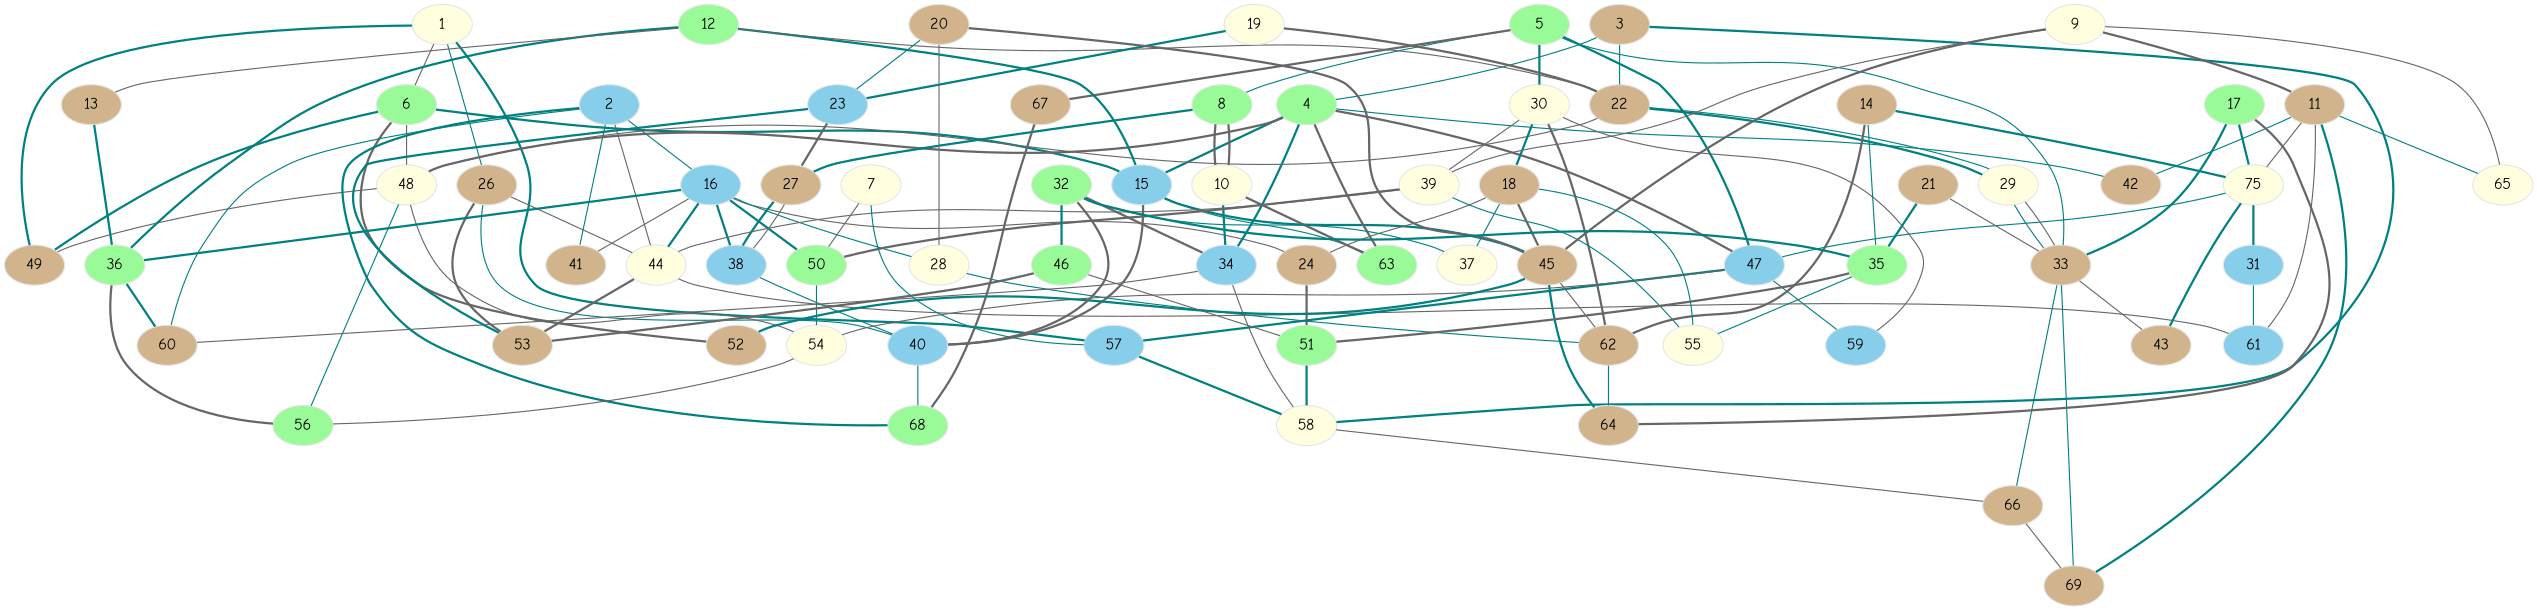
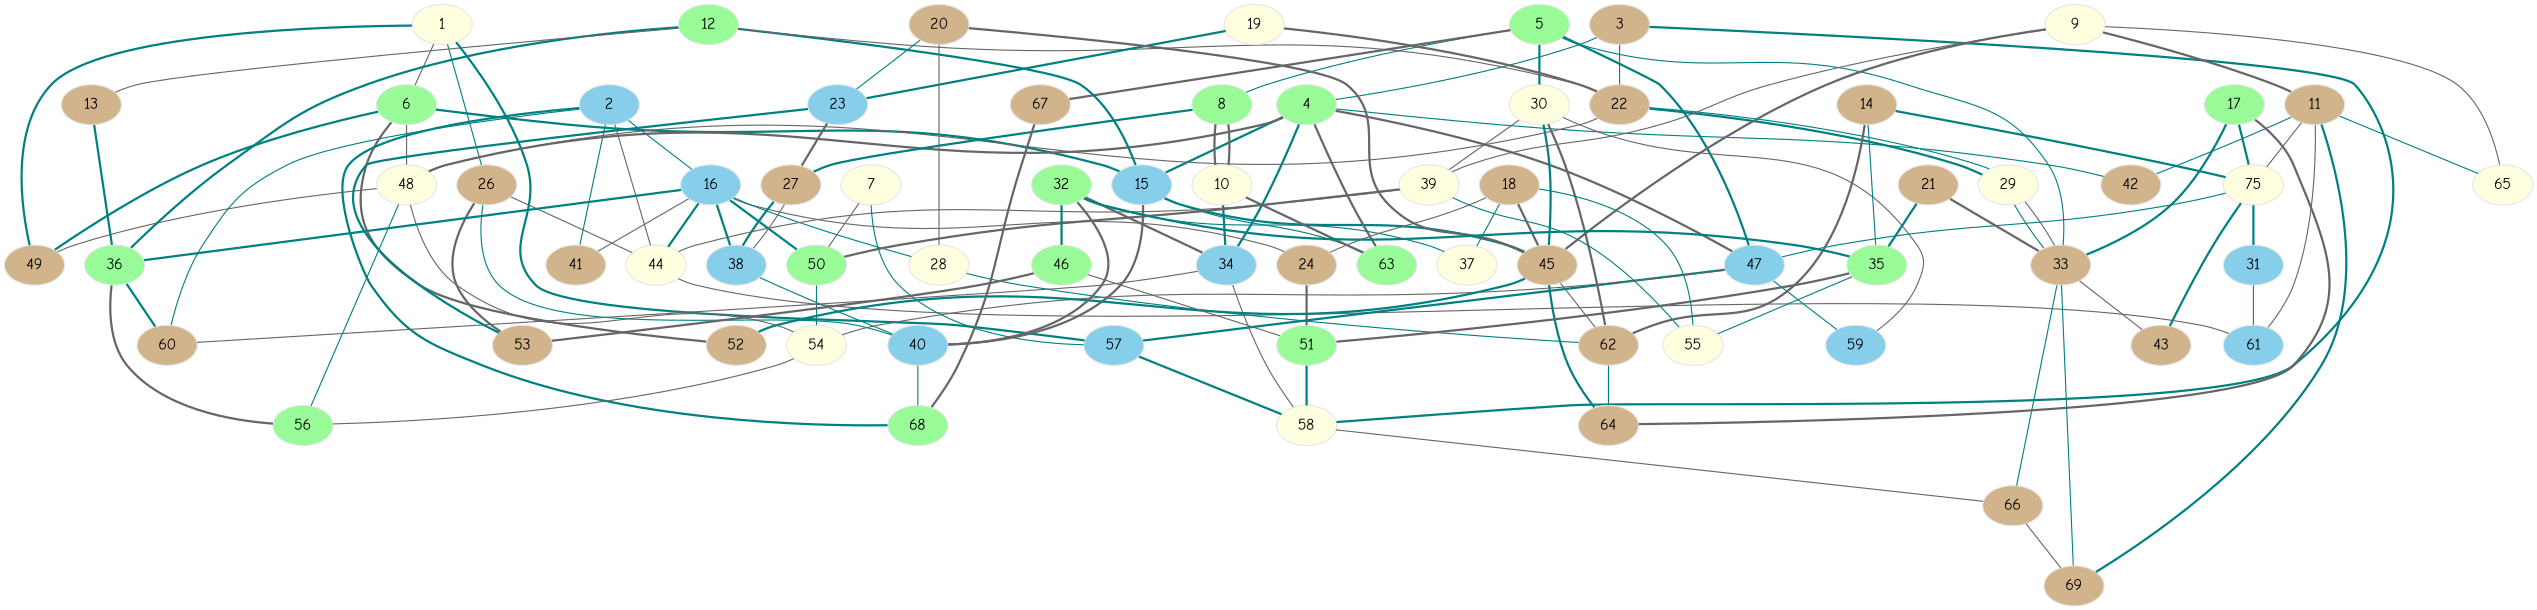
edge "30" -- "18": now "30" -- "45"
edge "21" -- "33": style solid -> bold
edge "44" -- "53": removed
